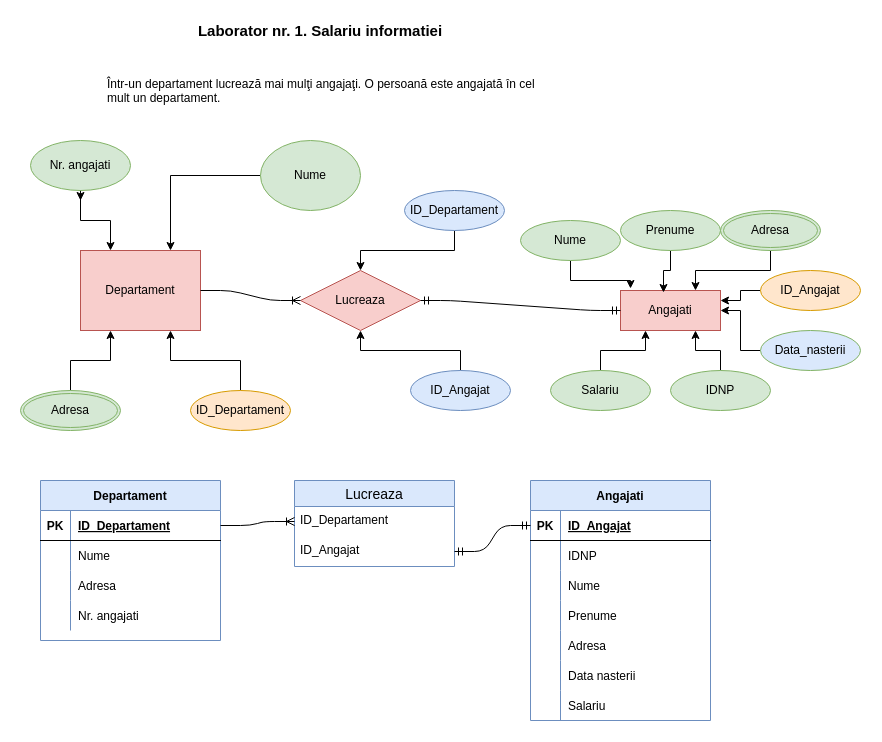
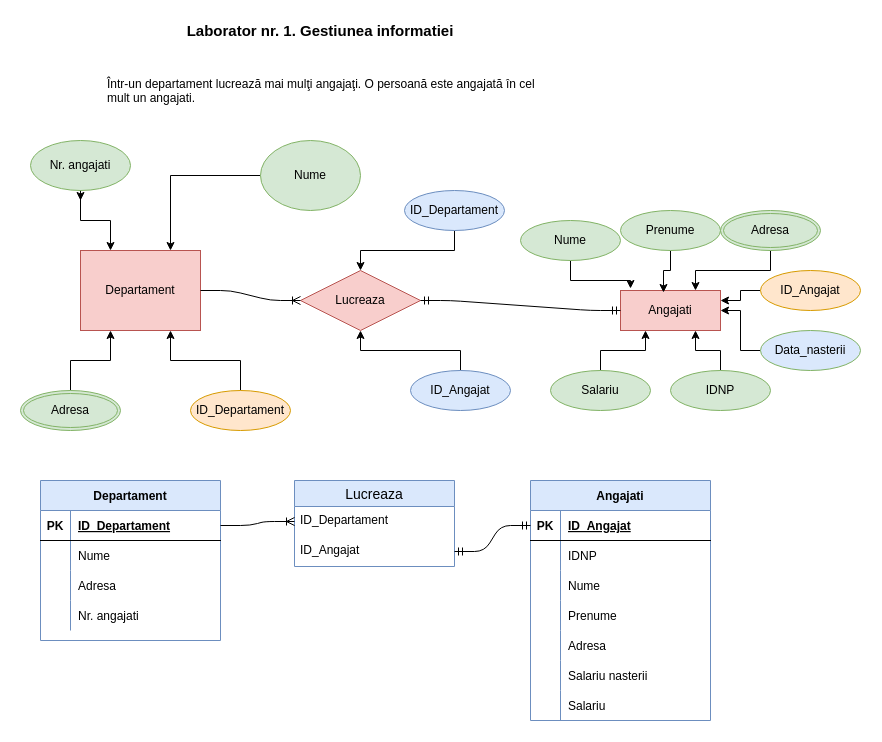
node "Laborator nr. 1. Salariu informatiei": label "Laborator nr. 1. Salariu informatiei" -> "Laborator nr. 1. Gestiunea informatiei"
node "Într-un departament lucrează mai mulţi angajaţi. O persoană este angajată în cel mult un departament.": label "Într-un departament lucrează mai mulţi angajaţi. O persoană este angajată în cel mult un departament." -> "Într-un departament lucrează mai mulţi angajaţi. O persoană este angajată în cel mult un angajati."
node "Data nasterii": label "Data nasterii" -> "Salariu nasterii"
